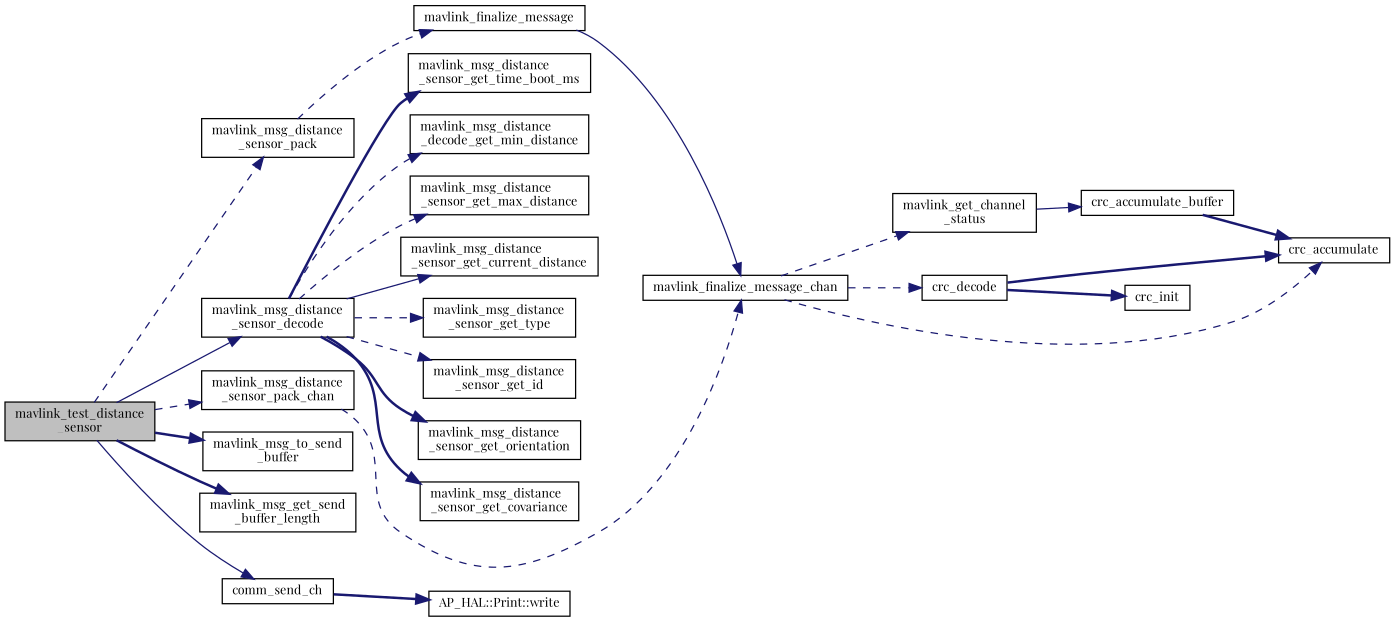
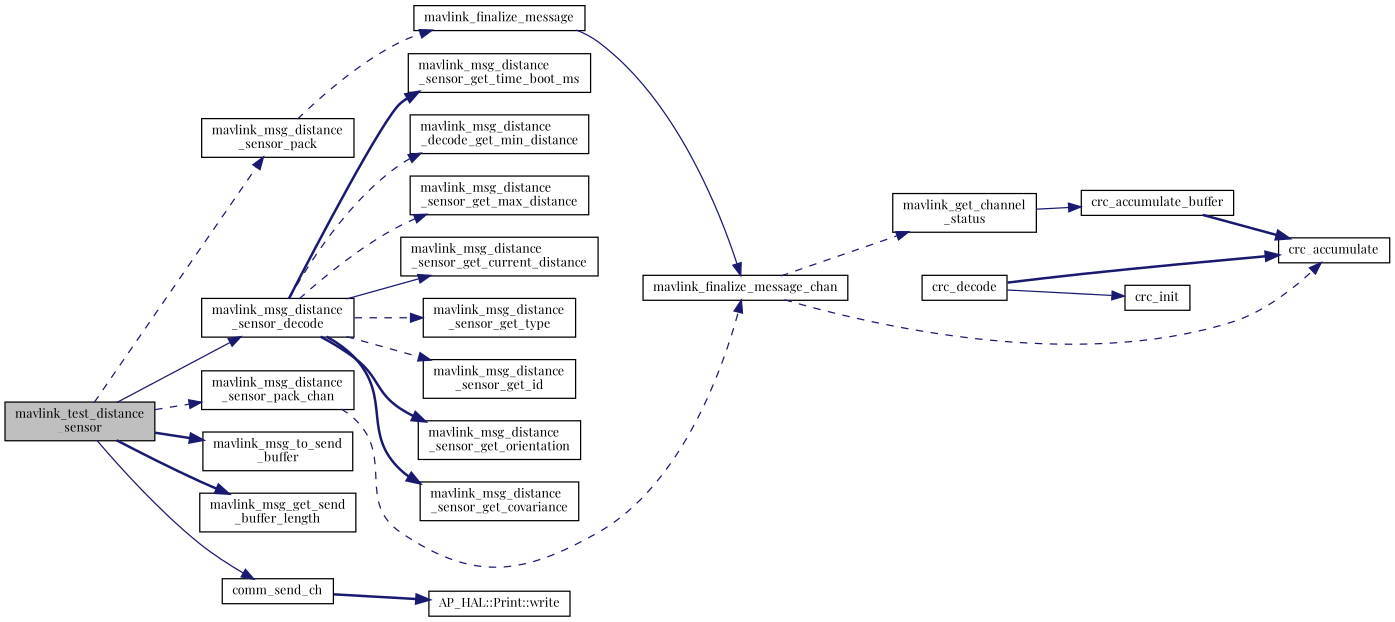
edge "mavlink_finalize_message_chan" -> "crc_decode": removed
edge "crc_decode" -> "crc_init": style bold -> solid
